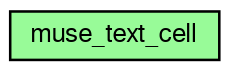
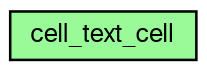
node "muse_text_cell": label "muse_text_cell" -> "cell_text_cell"
